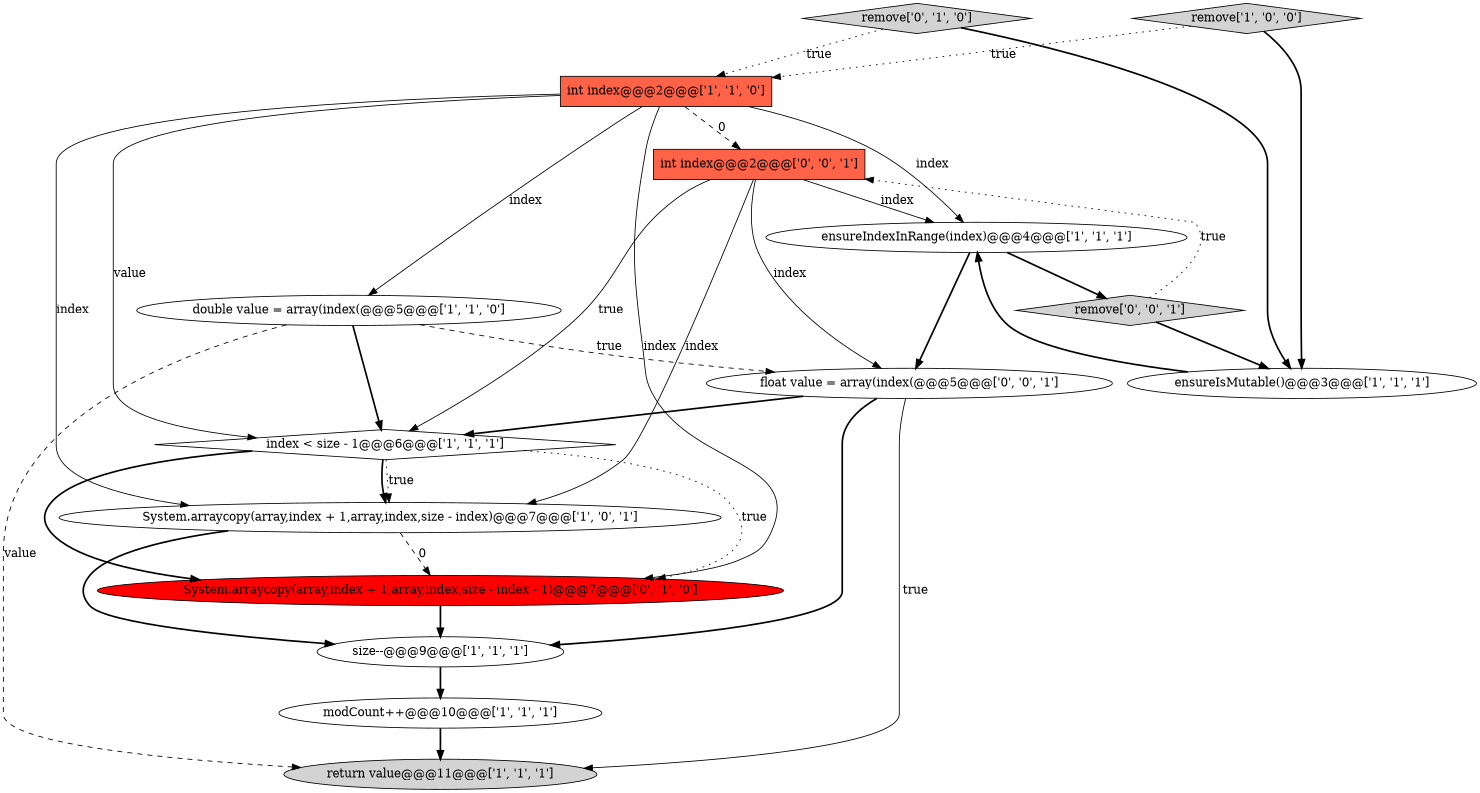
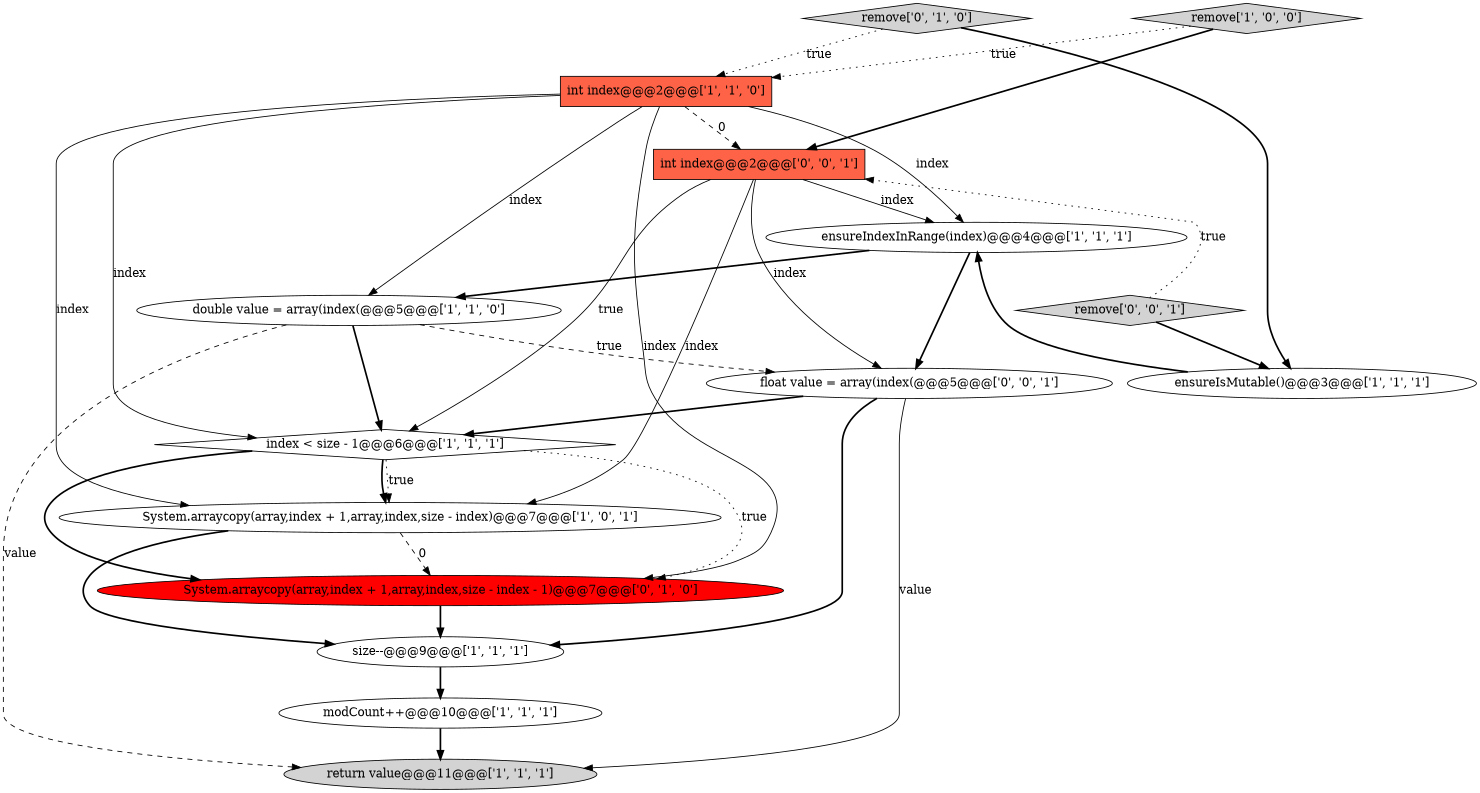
edge "remove['1', '0', '0']" -> "ensureIsMutable()@@@3@@@['1', '1', '1']": now "remove['1', '0', '0']" -> "int index@@@2@@@['0', '0', '1']"
edge "int index@@@2@@@['1', '1', '0']" -> "index < size - 1@@@6@@@['1', '1', '1']": label "value" -> "index"
edge "ensureIndexInRange(index)@@@4@@@['1', '1', '1']" -> "remove['0', '0', '1']": now "ensureIndexInRange(index)@@@4@@@['1', '1', '1']" -> "double value = array(index(@@@5@@@['1', '1', '0']"
edge "float value = array(index(@@@5@@@['0', '0', '1']" -> "return value@@@11@@@['1', '1', '1']": label "true" -> "value"
